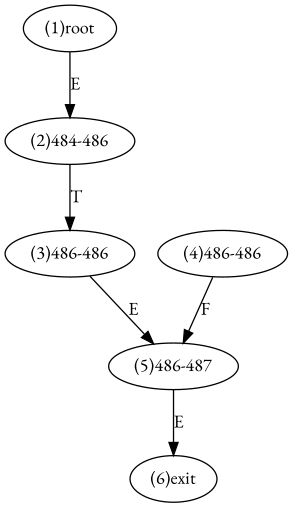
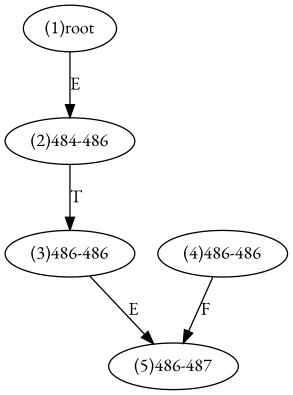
node "(6)exit": removed
